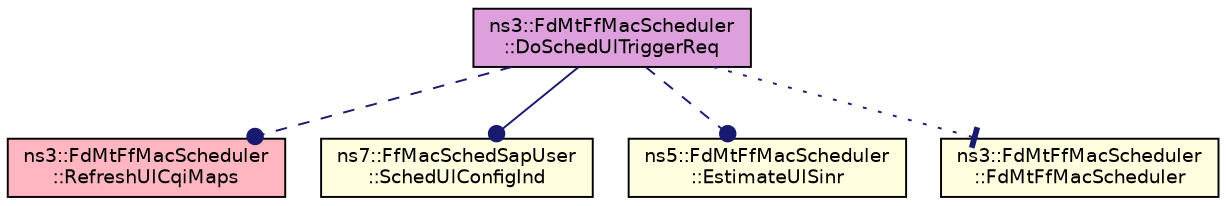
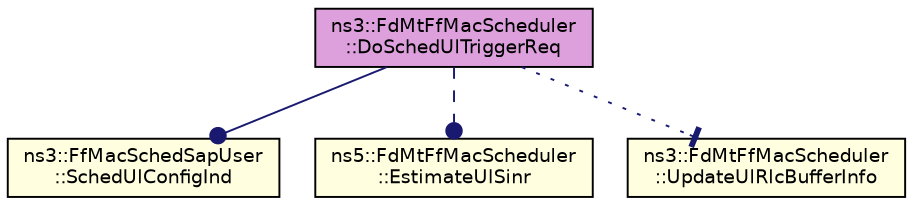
node "ns3::FdMtFfMacScheduler ::RefreshUlCqiMaps": removed
node "ns7::FfMacSchedSapUser ::SchedUlConfigInd": label "ns7::FfMacSchedSapUser ::SchedUlConfigInd" -> "ns3::FfMacSchedSapUser ::SchedUlConfigInd"
node "ns3::FdMtFfMacScheduler ::FdMtFfMacScheduler": label "ns3::FdMtFfMacScheduler ::FdMtFfMacScheduler" -> "ns3::FdMtFfMacScheduler ::UpdateUlRlcBufferInfo"
